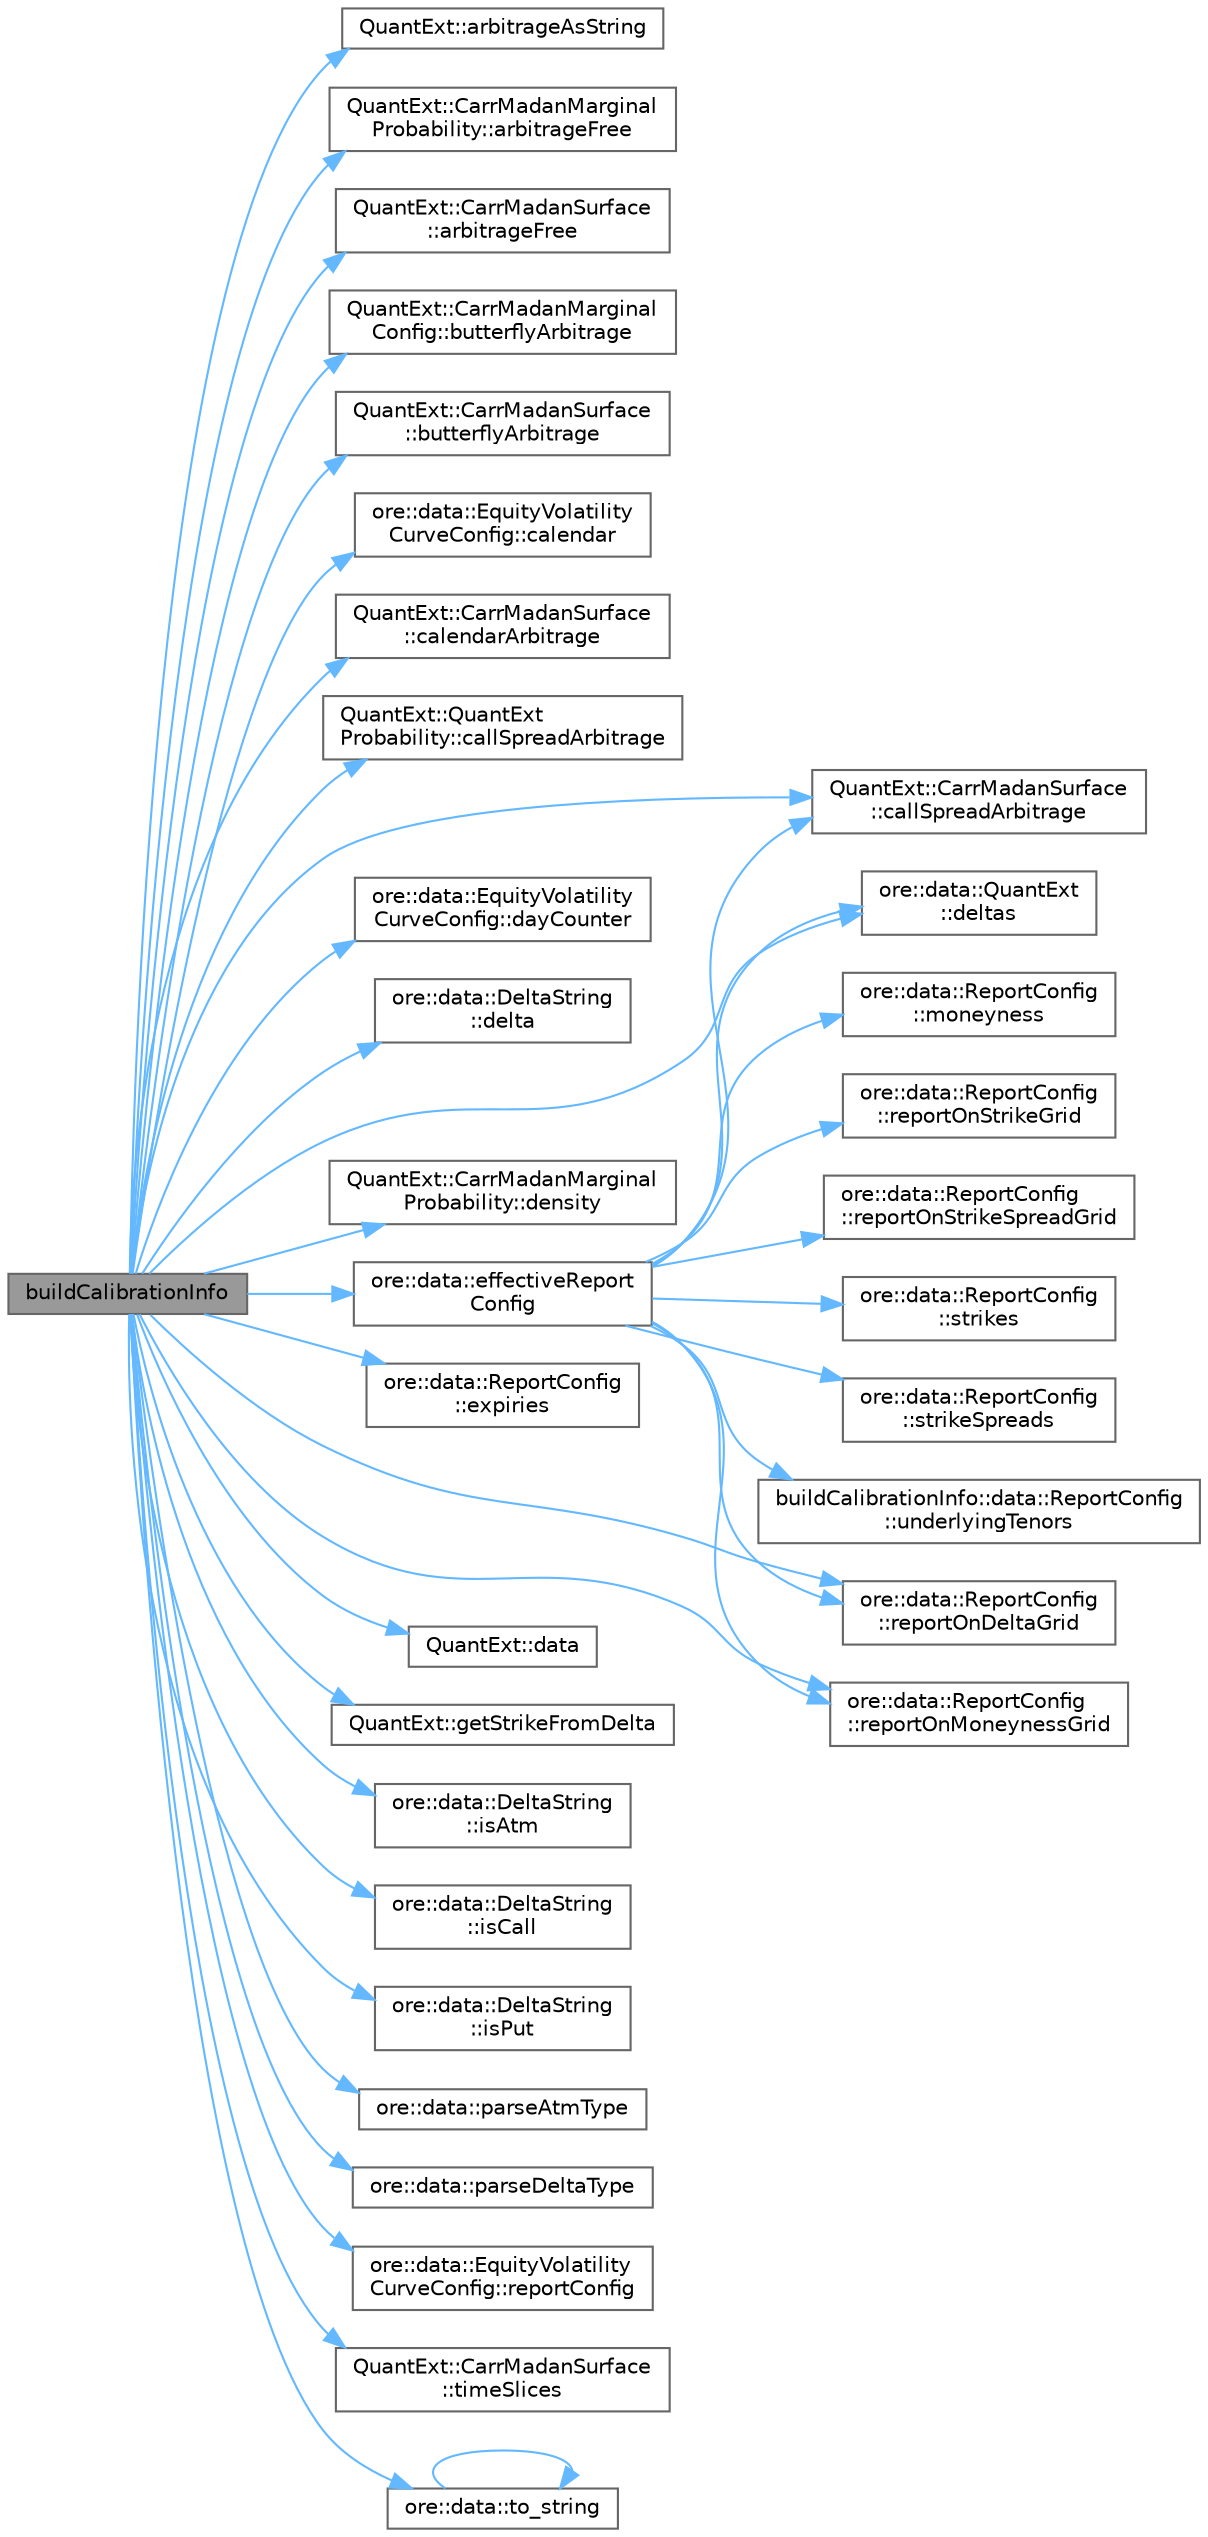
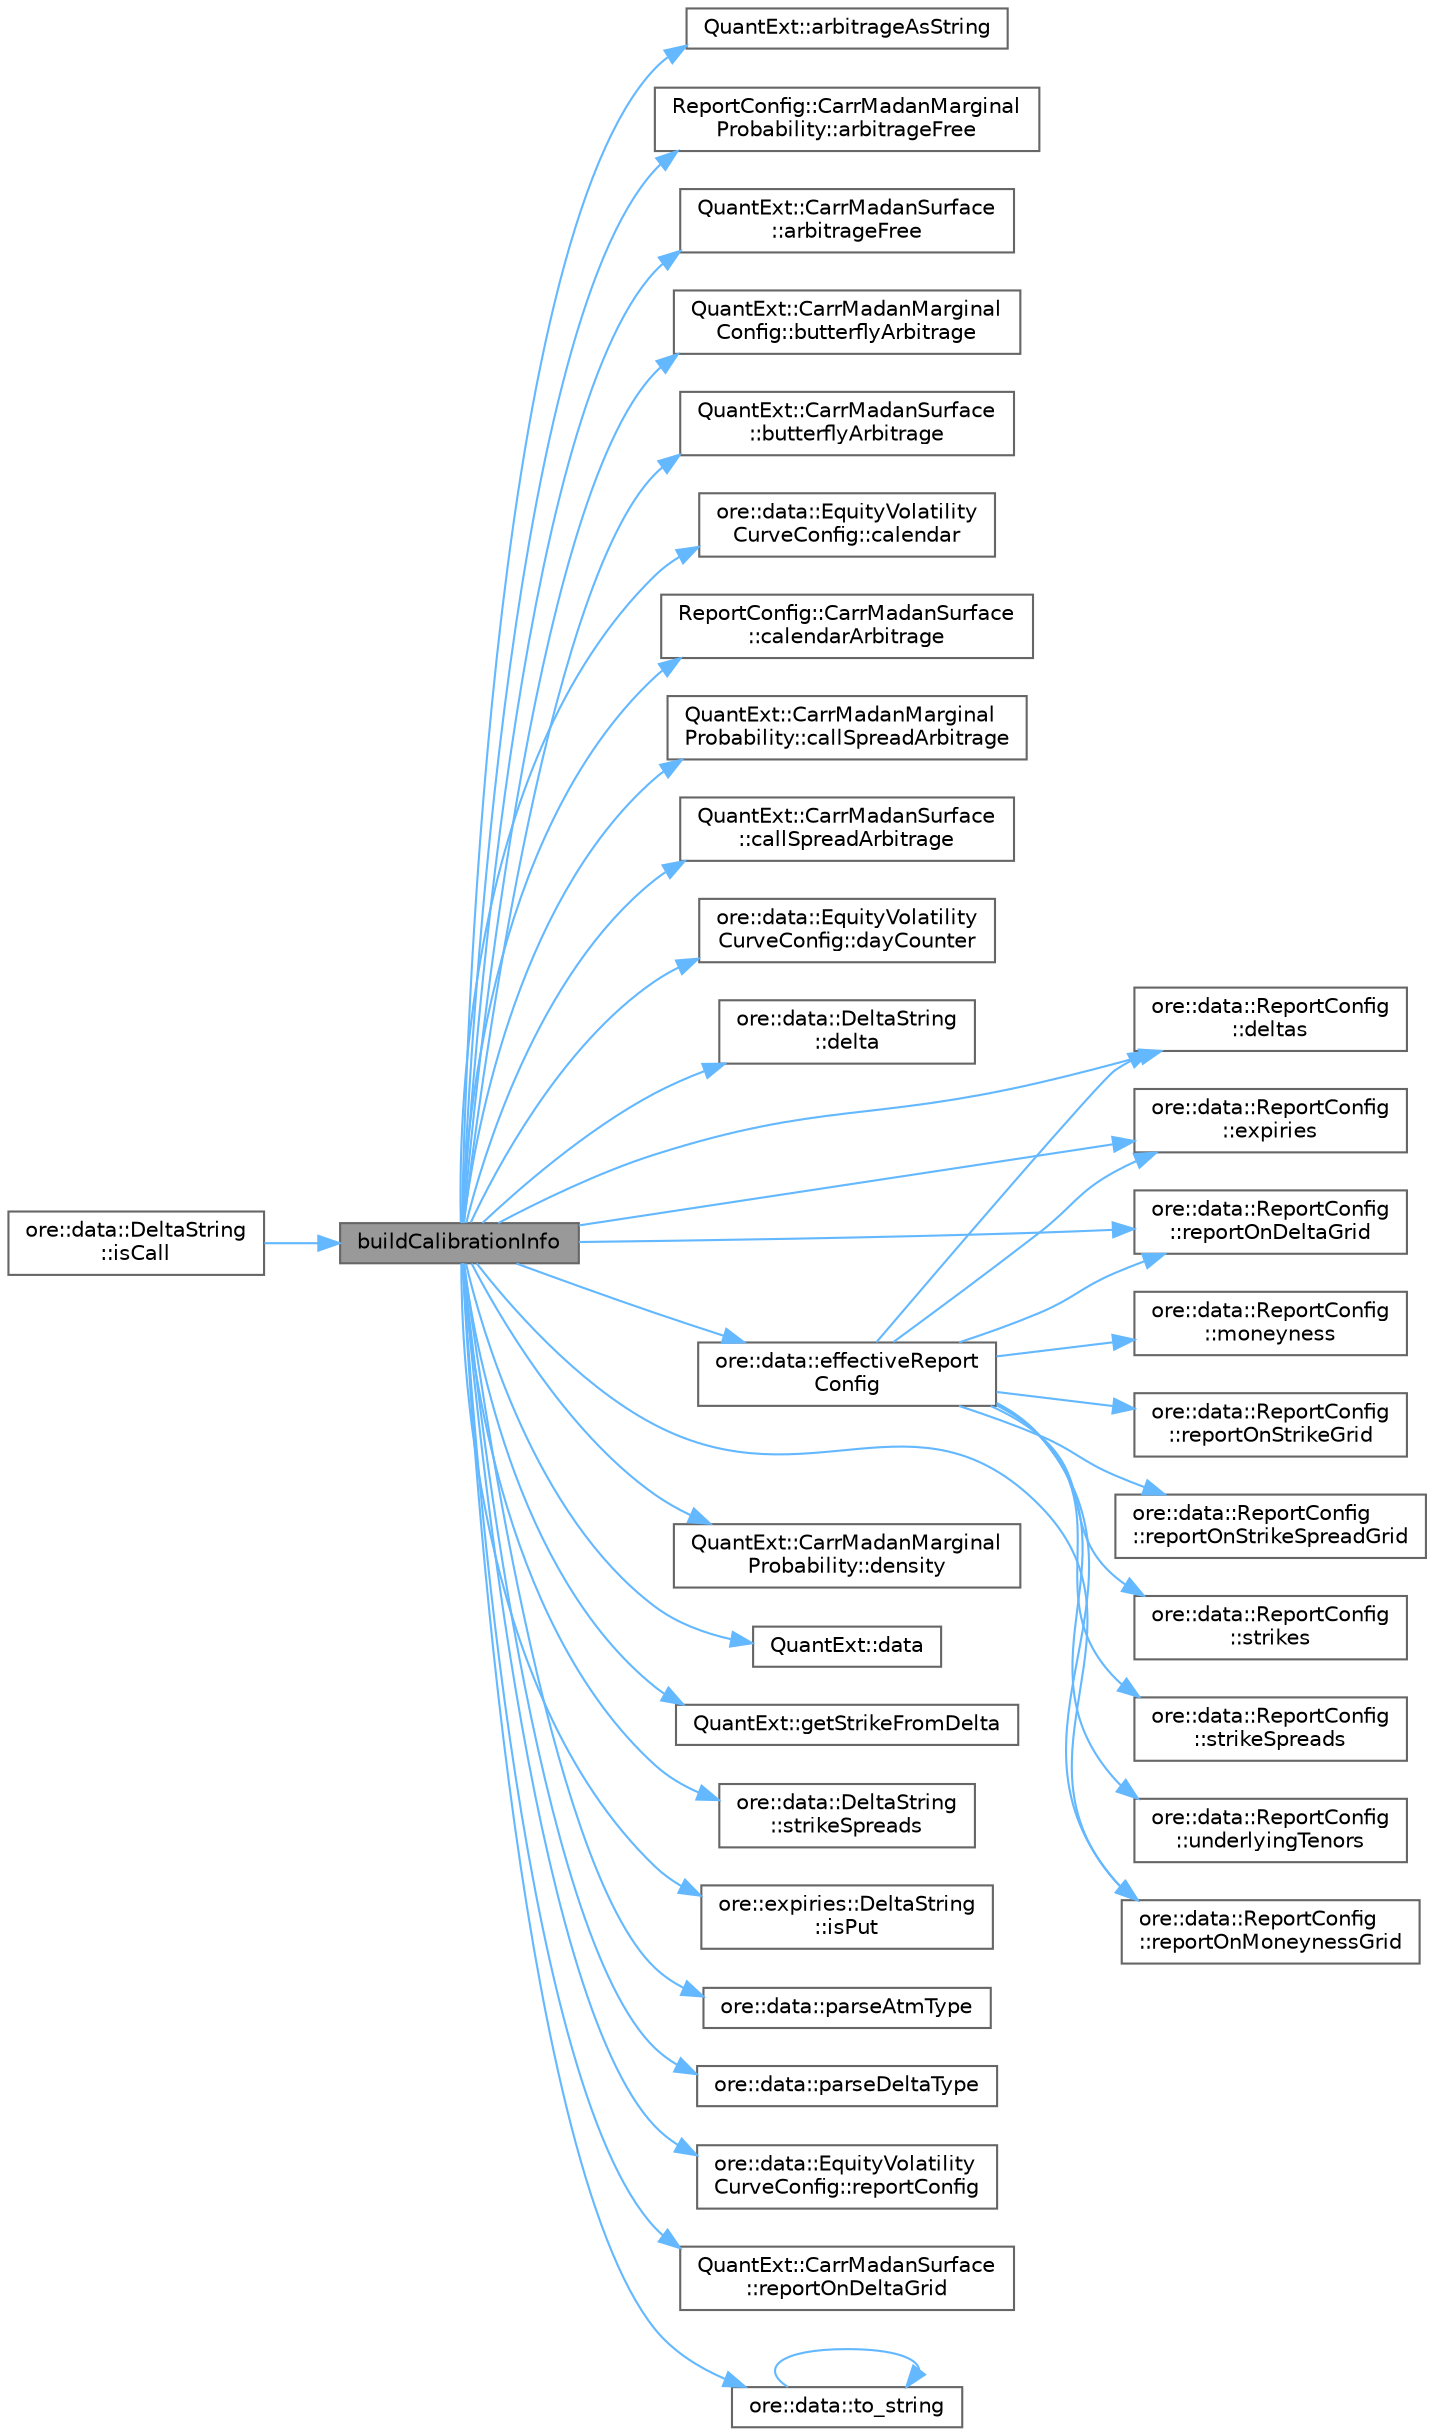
node "QuantExt::CarrMadanMarginal Probability::arbitrageFree": label "QuantExt::CarrMadanMarginal Probability::arbitrageFree" -> "ReportConfig::CarrMadanMarginal Probability::arbitrageFree"
node "QuantExt::CarrMadanSurface ::calendarArbitrage": label "QuantExt::CarrMadanSurface ::calendarArbitrage" -> "ReportConfig::CarrMadanSurface ::calendarArbitrage"
node "QuantExt::QuantExt Probability::callSpreadArbitrage": label "QuantExt::QuantExt Probability::callSpreadArbitrage" -> "QuantExt::CarrMadanMarginal Probability::callSpreadArbitrage"
node "ore::data::QuantExt ::deltas": label "ore::data::QuantExt ::deltas" -> "ore::data::ReportConfig ::deltas"
edge "ore::data::effectiveReport Config" -> "QuantExt::CarrMadanSurface ::callSpreadArbitrage": now "ore::data::effectiveReport Config" -> "ore::data::ReportConfig ::expiries"
node "buildCalibrationInfo::data::ReportConfig ::underlyingTenors": label "buildCalibrationInfo::data::ReportConfig ::underlyingTenors" -> "ore::data::ReportConfig ::underlyingTenors"
edge "buildCalibrationInfo" -> "ore::data::DeltaString ::isCall": reversed
node "ore::data::DeltaString ::isAtm": label "ore::data::DeltaString ::isAtm" -> "ore::data::DeltaString ::strikeSpreads"
node "ore::data::DeltaString ::isPut": label "ore::data::DeltaString ::isPut" -> "ore::expiries::DeltaString ::isPut"
node "QuantExt::CarrMadanSurface ::timeSlices": label "QuantExt::CarrMadanSurface ::timeSlices" -> "QuantExt::CarrMadanSurface ::reportOnDeltaGrid"
